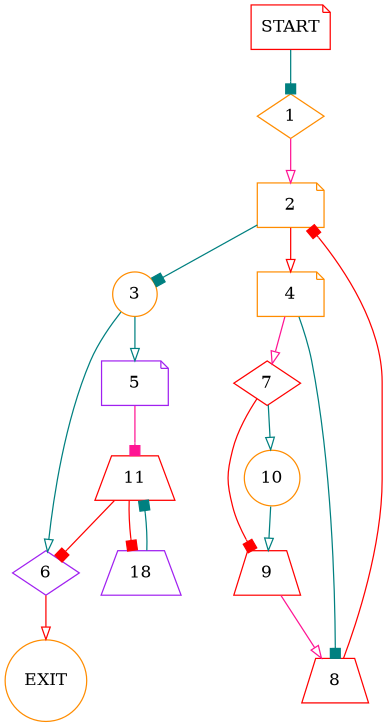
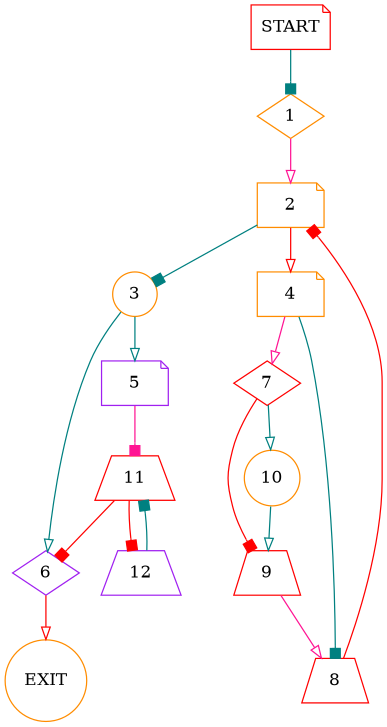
node "18": label "18" -> "12"
